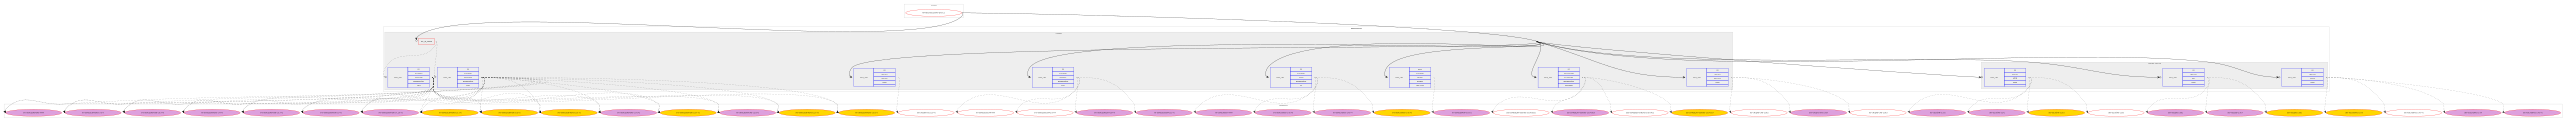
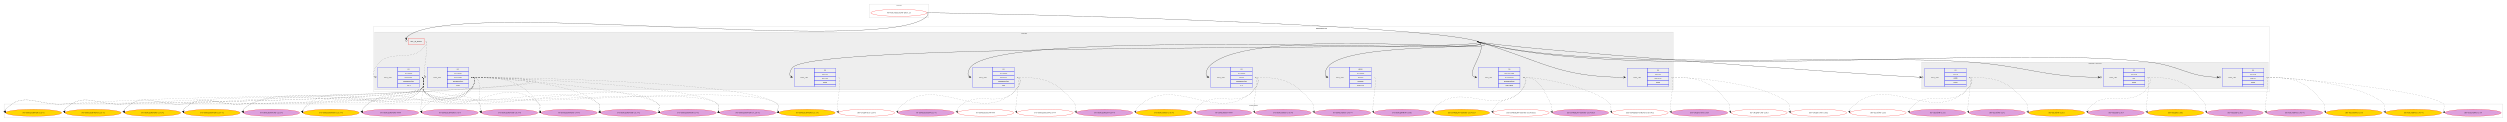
node "sys-devel/automake-1.14.1-r2": fillcolor plum -> gold
node "sys-devel/automake-1.11.6-r3": removed
node "dev-libs/libxml2-2.9.9-r1": fillcolor white -> gold
